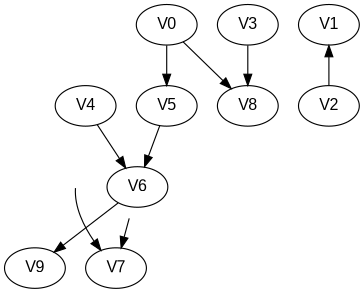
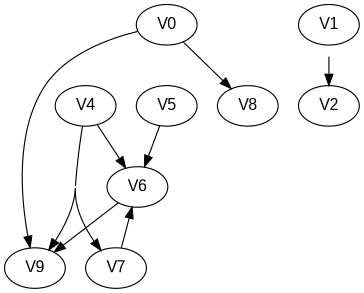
node "V3": removed
edge "V0" -> "V5": now "V0" -> "V9"
edge "V2" -> "V1": reversed
edge "V4" -> "V9": added
edge "V6" -> "V7": reversed
